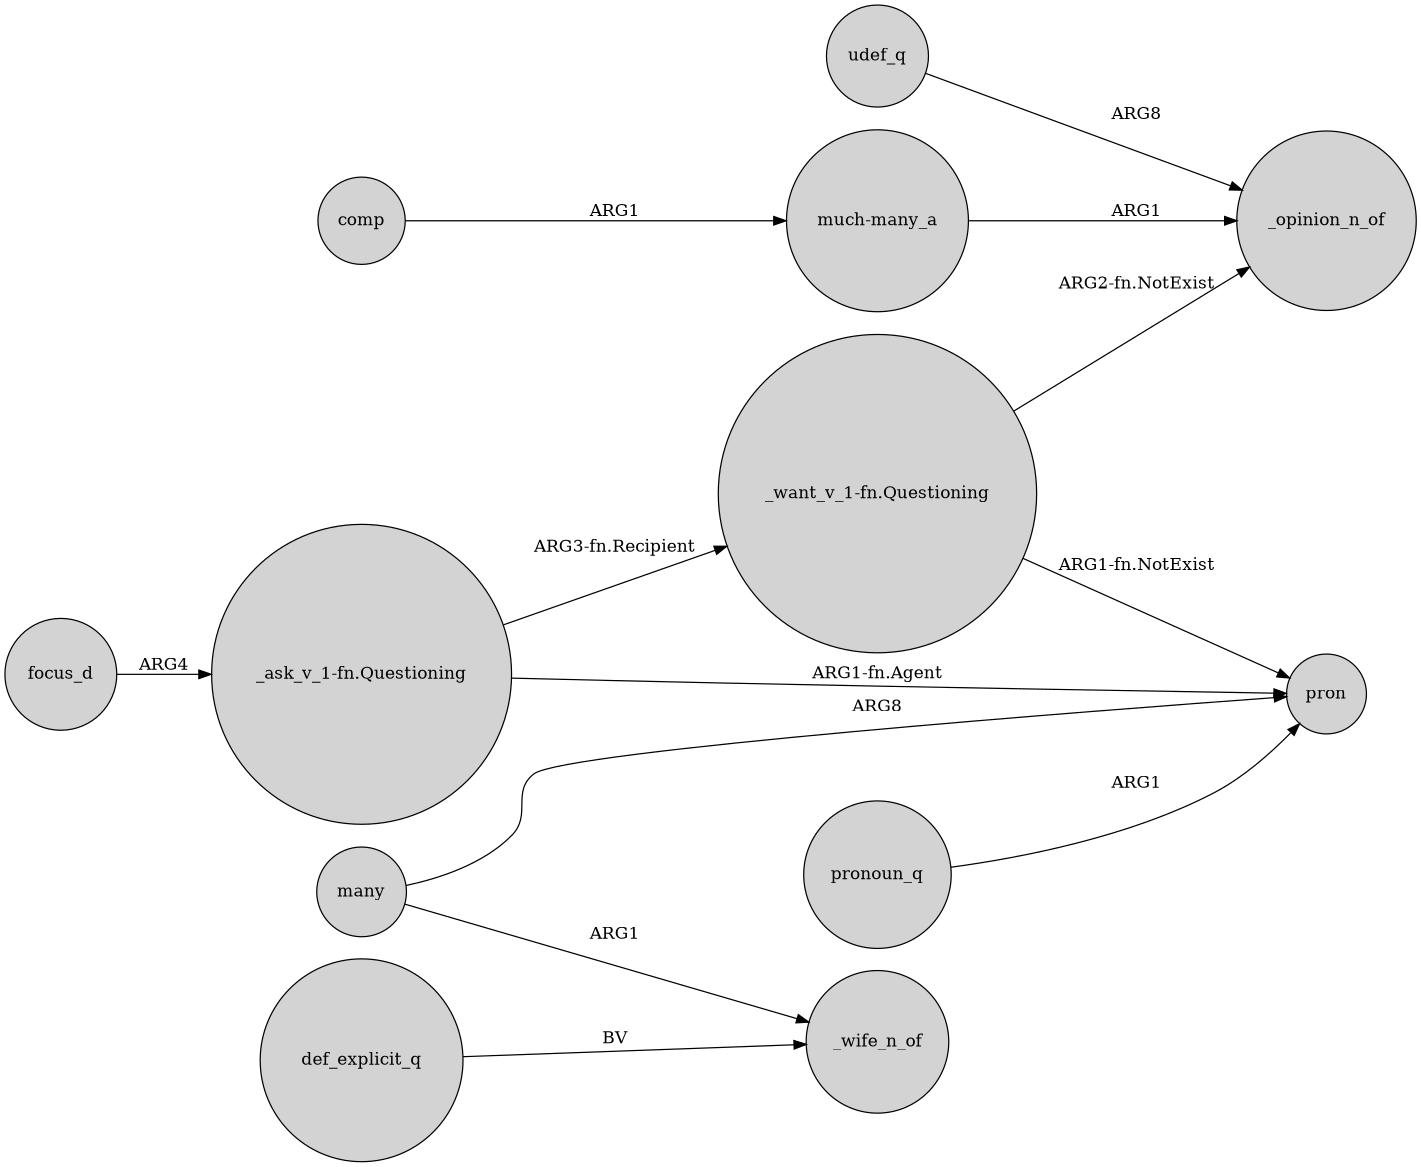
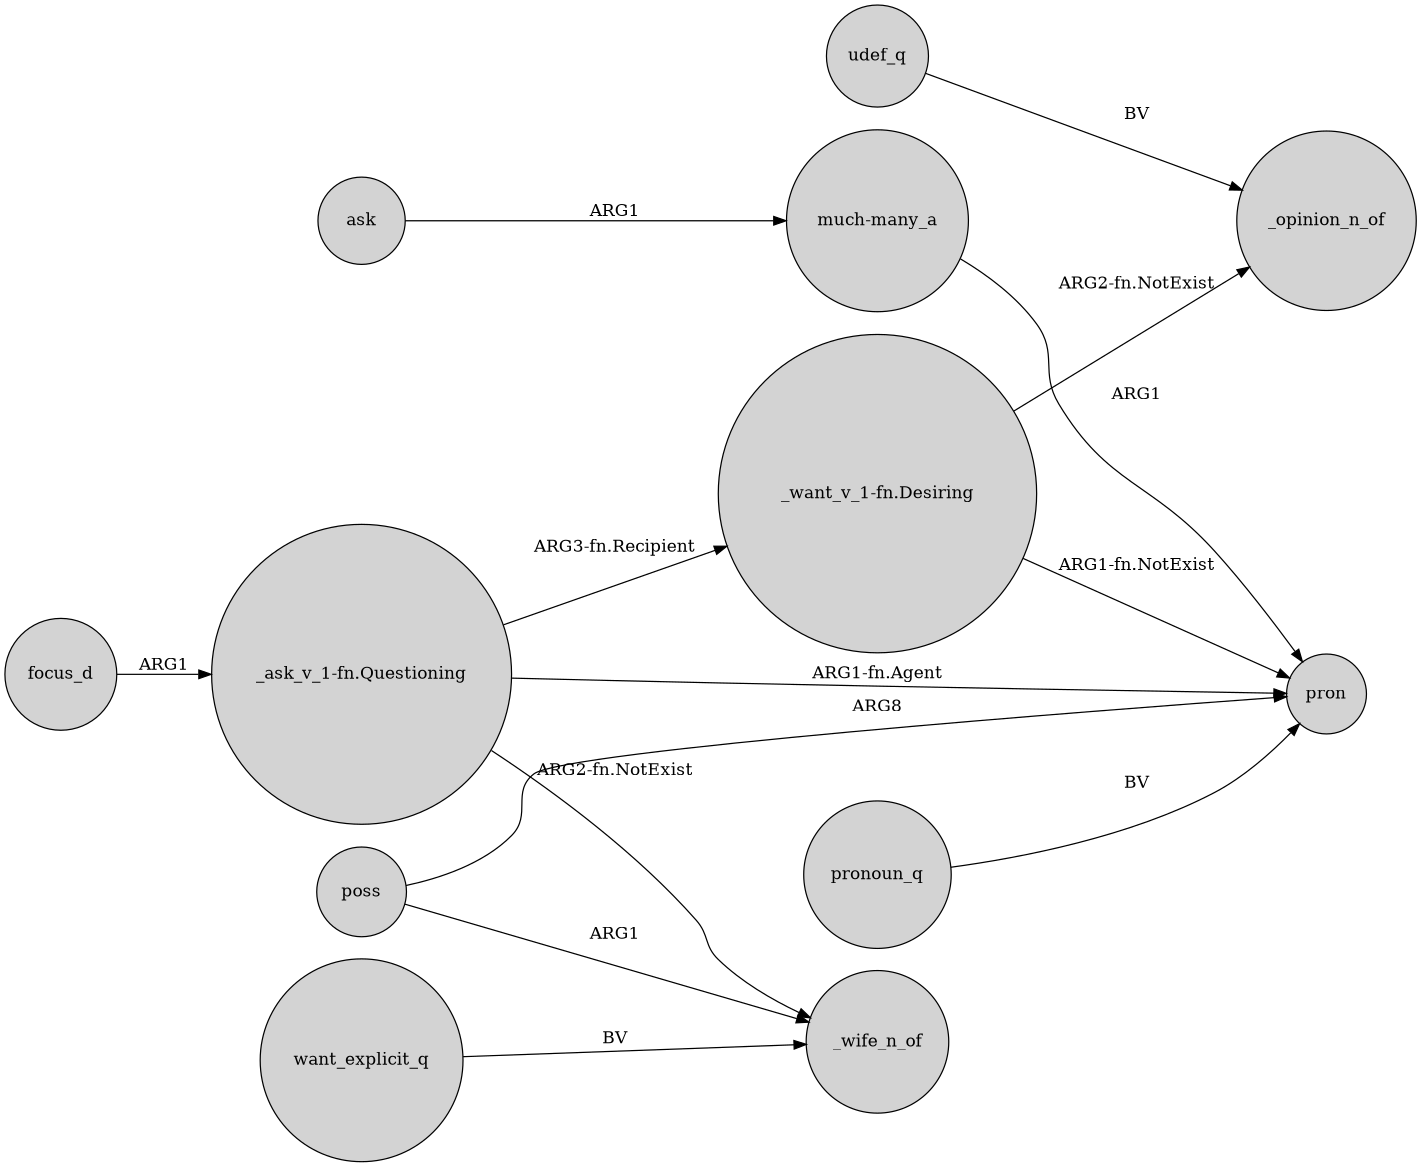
edge "udef_q" -> "_opinion_n_of": label "ARG8" -> "BV"
node "comp": label "comp" -> "ask"
edge "much-many_a" -> "_opinion_n_of": now "much-many_a" -> "pron"
node "_want_v_1-fn.Questioning": label "_want_v_1-fn.Questioning" -> "_want_v_1-fn.Desiring"
edge "focus_d" -> "_ask_v_1-fn.Questioning": label "ARG4" -> "ARG1"
edge "pronoun_q" -> "pron": label "ARG1" -> "BV"
edge "_ask_v_1-fn.Questioning" -> "_wife_n_of": added, label "ARG2-fn.NotExist"
node "many": label "many" -> "poss"
node "def_explicit_q": label "def_explicit_q" -> "want_explicit_q"
